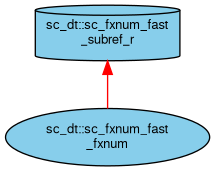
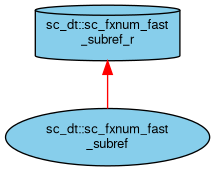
node "sc_dt::sc_fxnum_fast _fxnum": label "sc_dt::sc_fxnum_fast _fxnum" -> "sc_dt::sc_fxnum_fast _subref"
